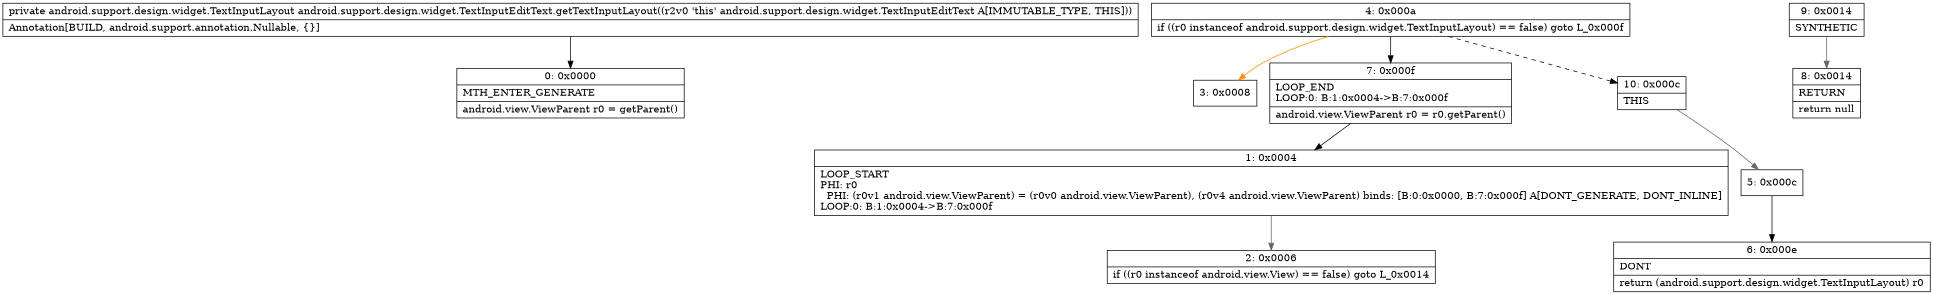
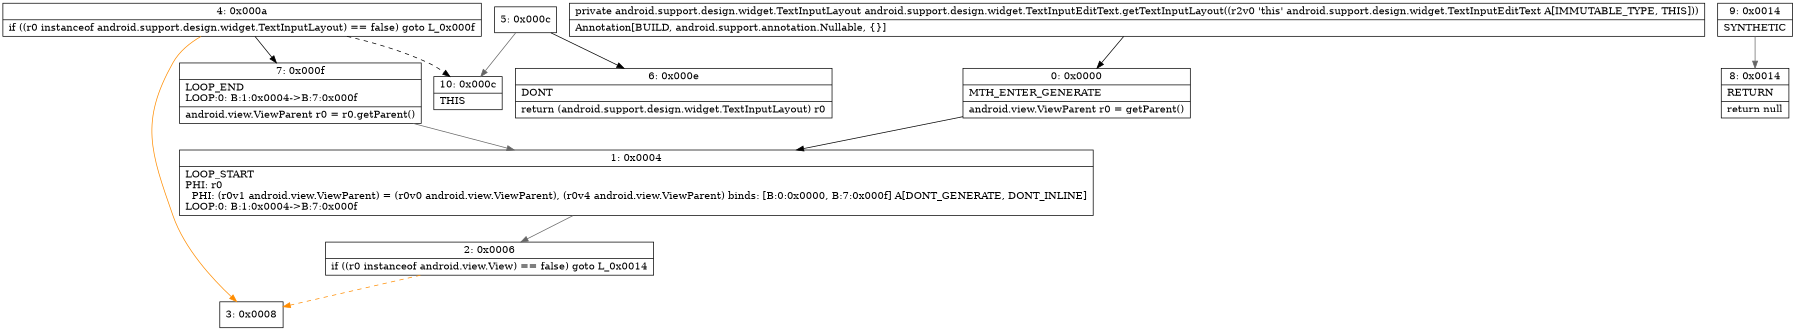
edge "0: 0x0000" -> "1: 0x0004": added
edge "7: 0x000f" -> "1: 0x0004": color black -> gray40
edge "10: 0x000c" -> "5: 0x000c": reversed
edge "2: 0x0006" -> "3: 0x0008": added
